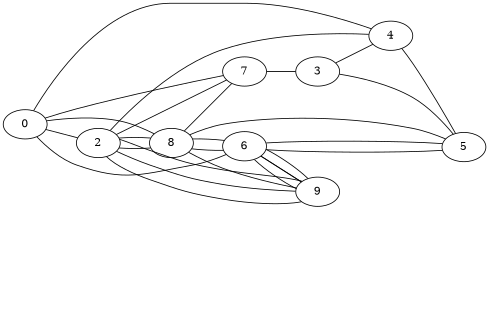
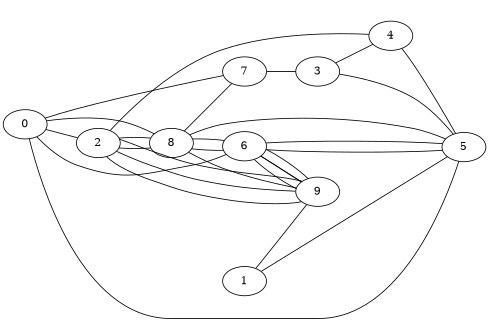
edge "4" -- "0": now "5" -- "0"
edge "7" -- "2": removed
node "1": added
